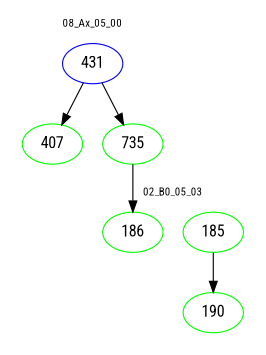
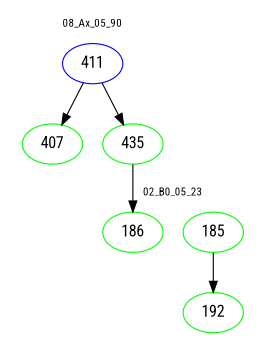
cluster "08_Ax_05_00": label "08_Ax_05_00" -> "08_Ax_05_90"
node "431": label "431" -> "411"
node "735": label "735" -> "435"
cluster "02_B0_05_03": label "02_B0_05_03" -> "02_B0_05_23"
node "190": label "190" -> "192"
